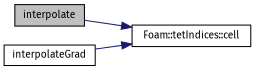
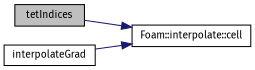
node "interpolate": label "interpolate" -> "tetIndices"
node "Foam::tetIndices::cell": label "Foam::tetIndices::cell" -> "Foam::interpolate::cell"
